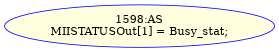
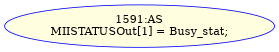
node "1598:AS MIISTATUSOut[1] = Busy_stat;": label "1598:AS MIISTATUSOut[1] = Busy_stat;" -> "1591:AS MIISTATUSOut[1] = Busy_stat;"
